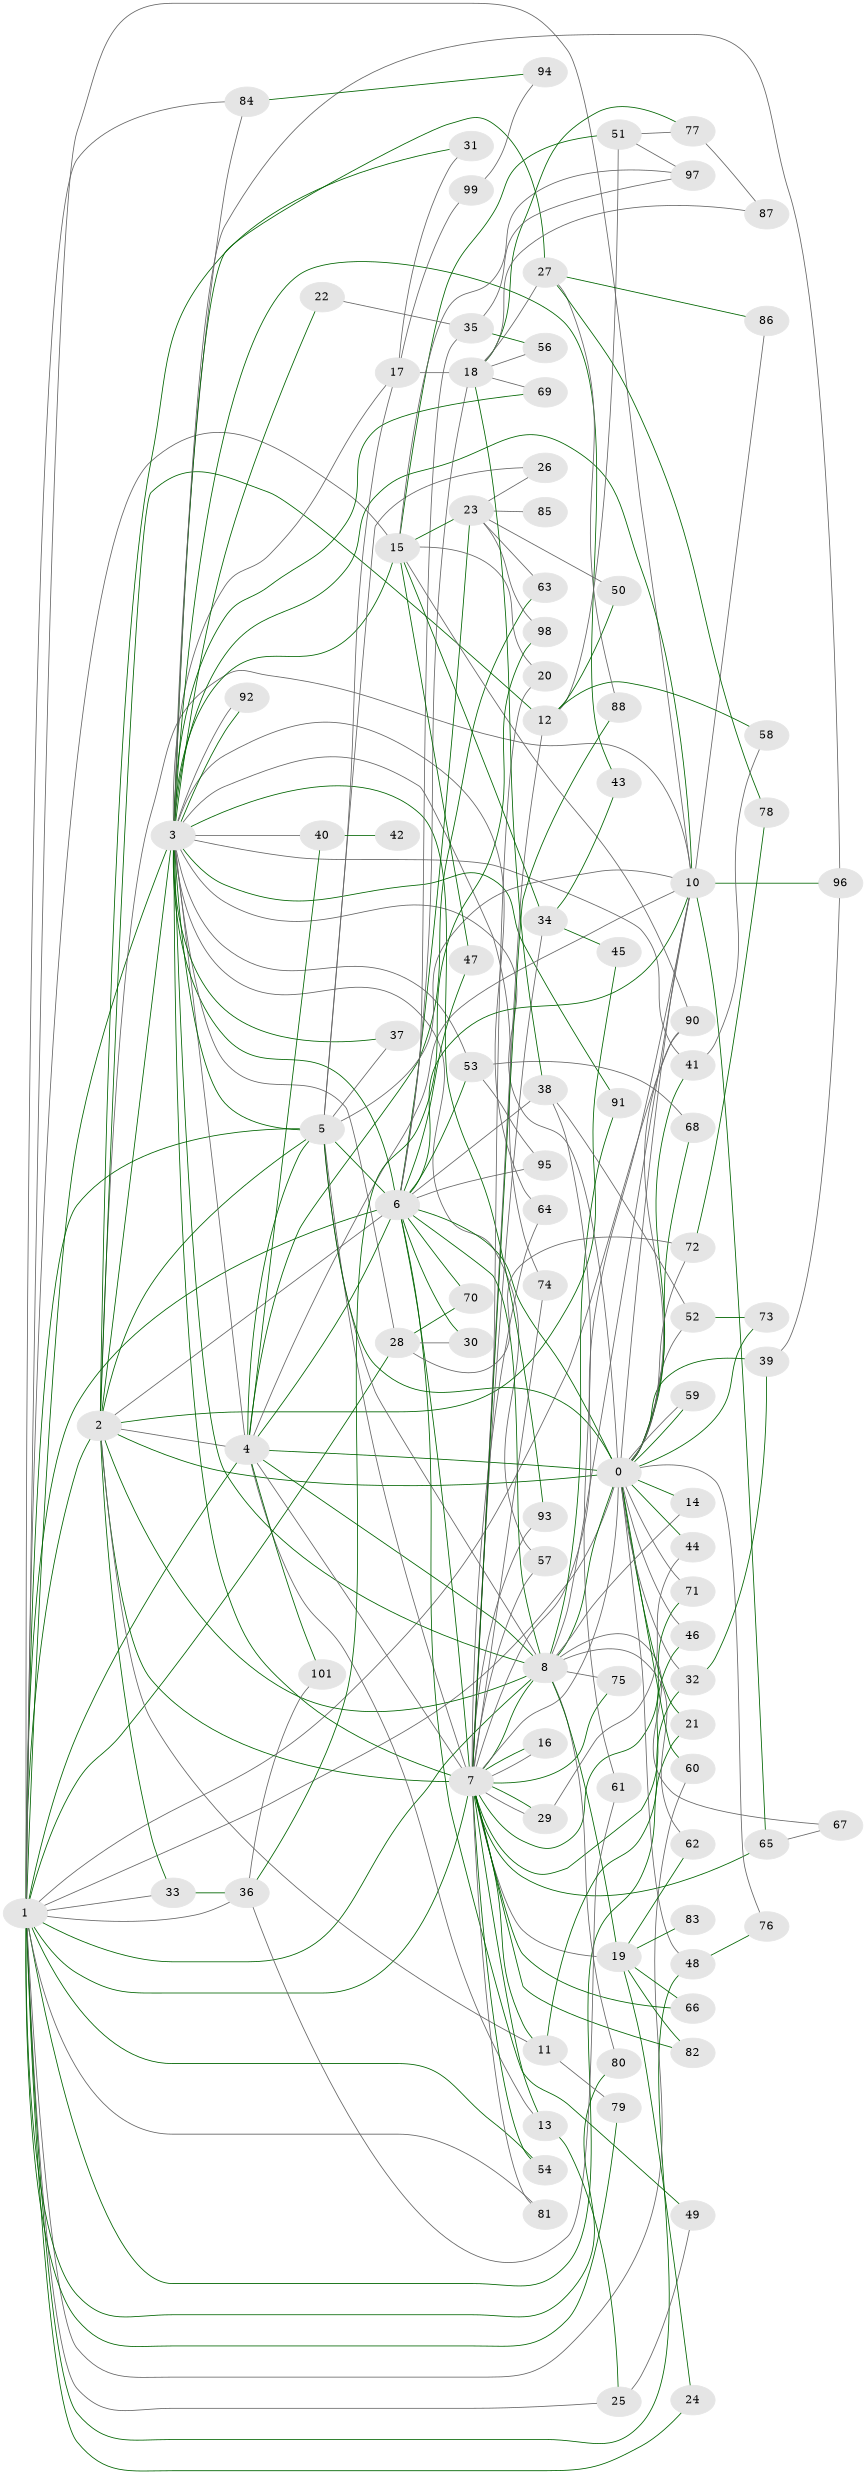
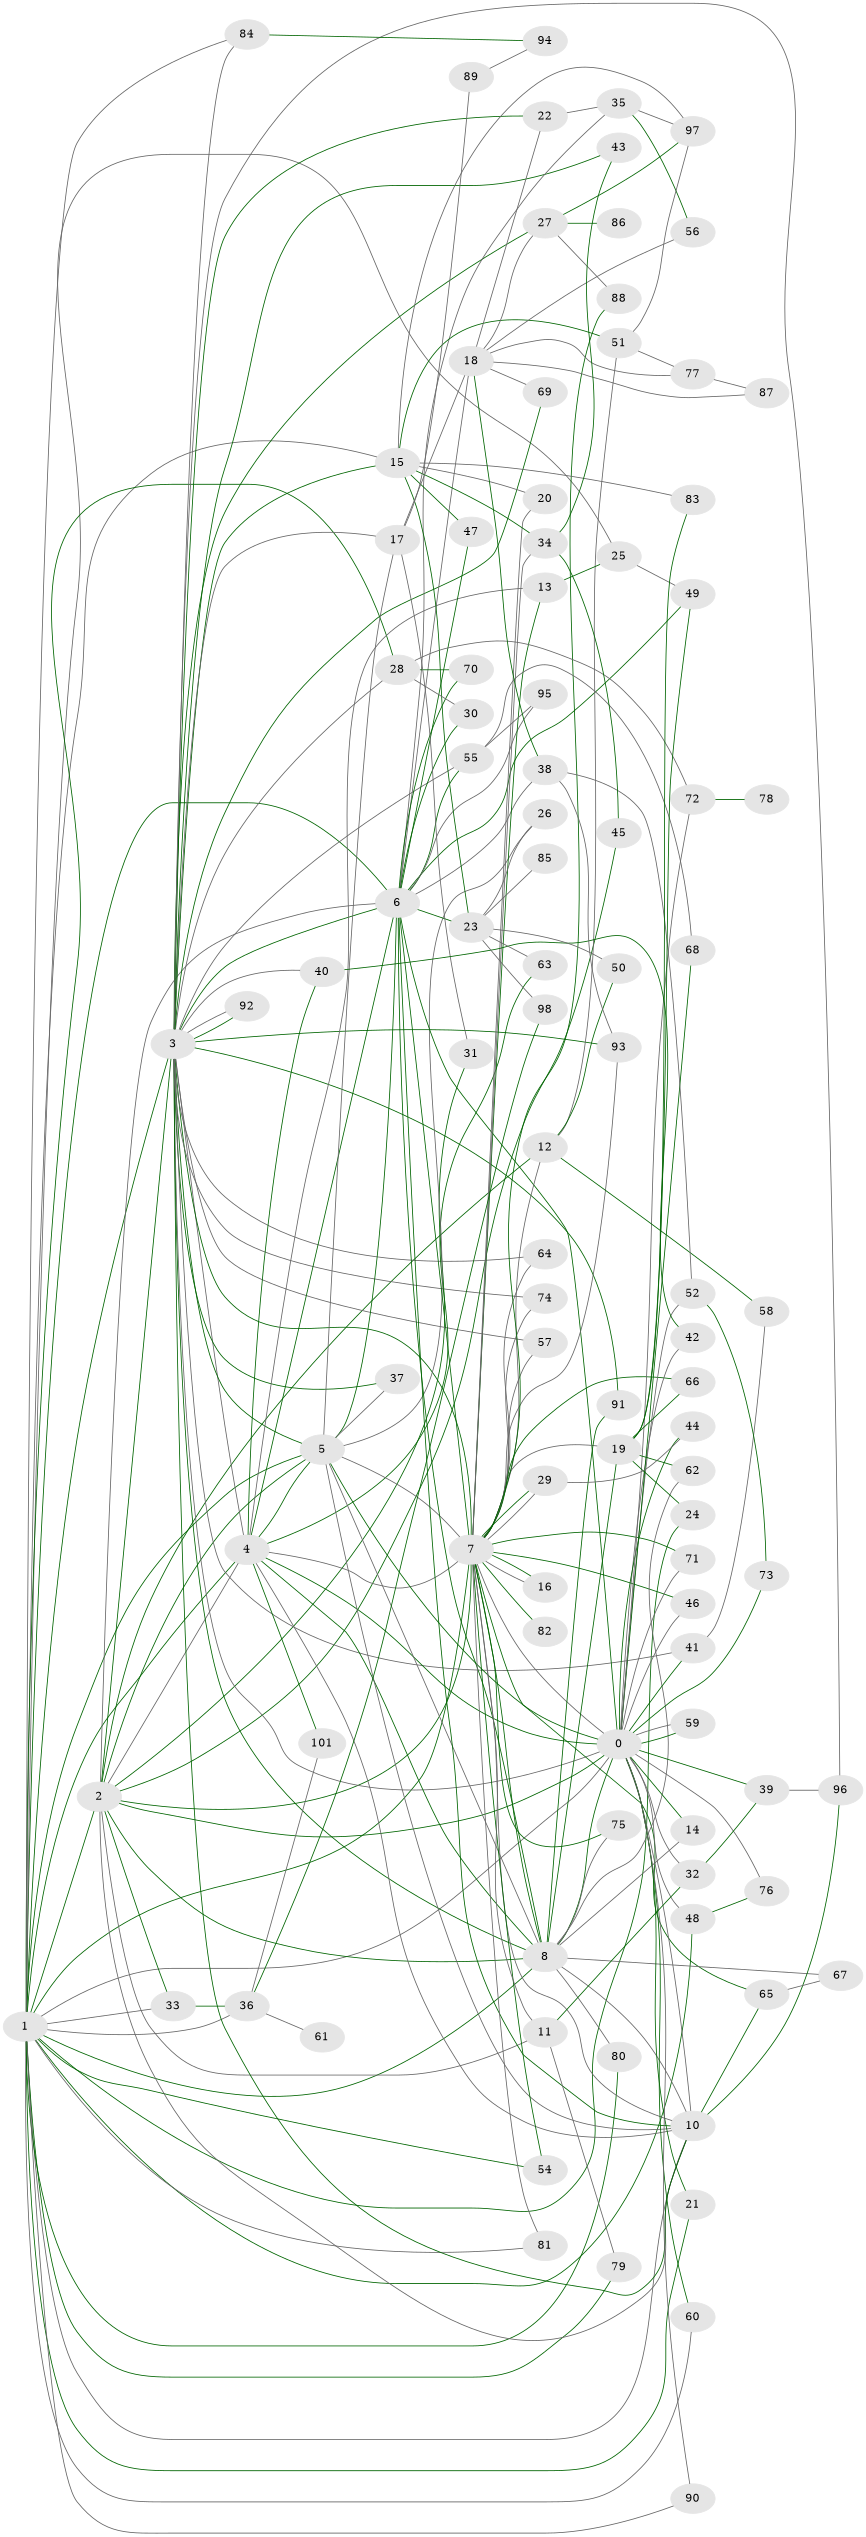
edge "77" -- "18": color darkgreen -> gray40
node "99": label "99" -> "89"
edge "22" -- "18": added
edge "27" -- "78": now "27" -- "97"
edge "86" -- "10": removed
edge "15" -- "90": now "15" -- "83"
node "53": label "53" -> "55"
edge "38" -- "61": now "38" -- "93"
edge "42" -- "0": added
edge "7" -- "11": color darkgreen -> gray40
edge "19" -- "82": now "19" -- "49"
